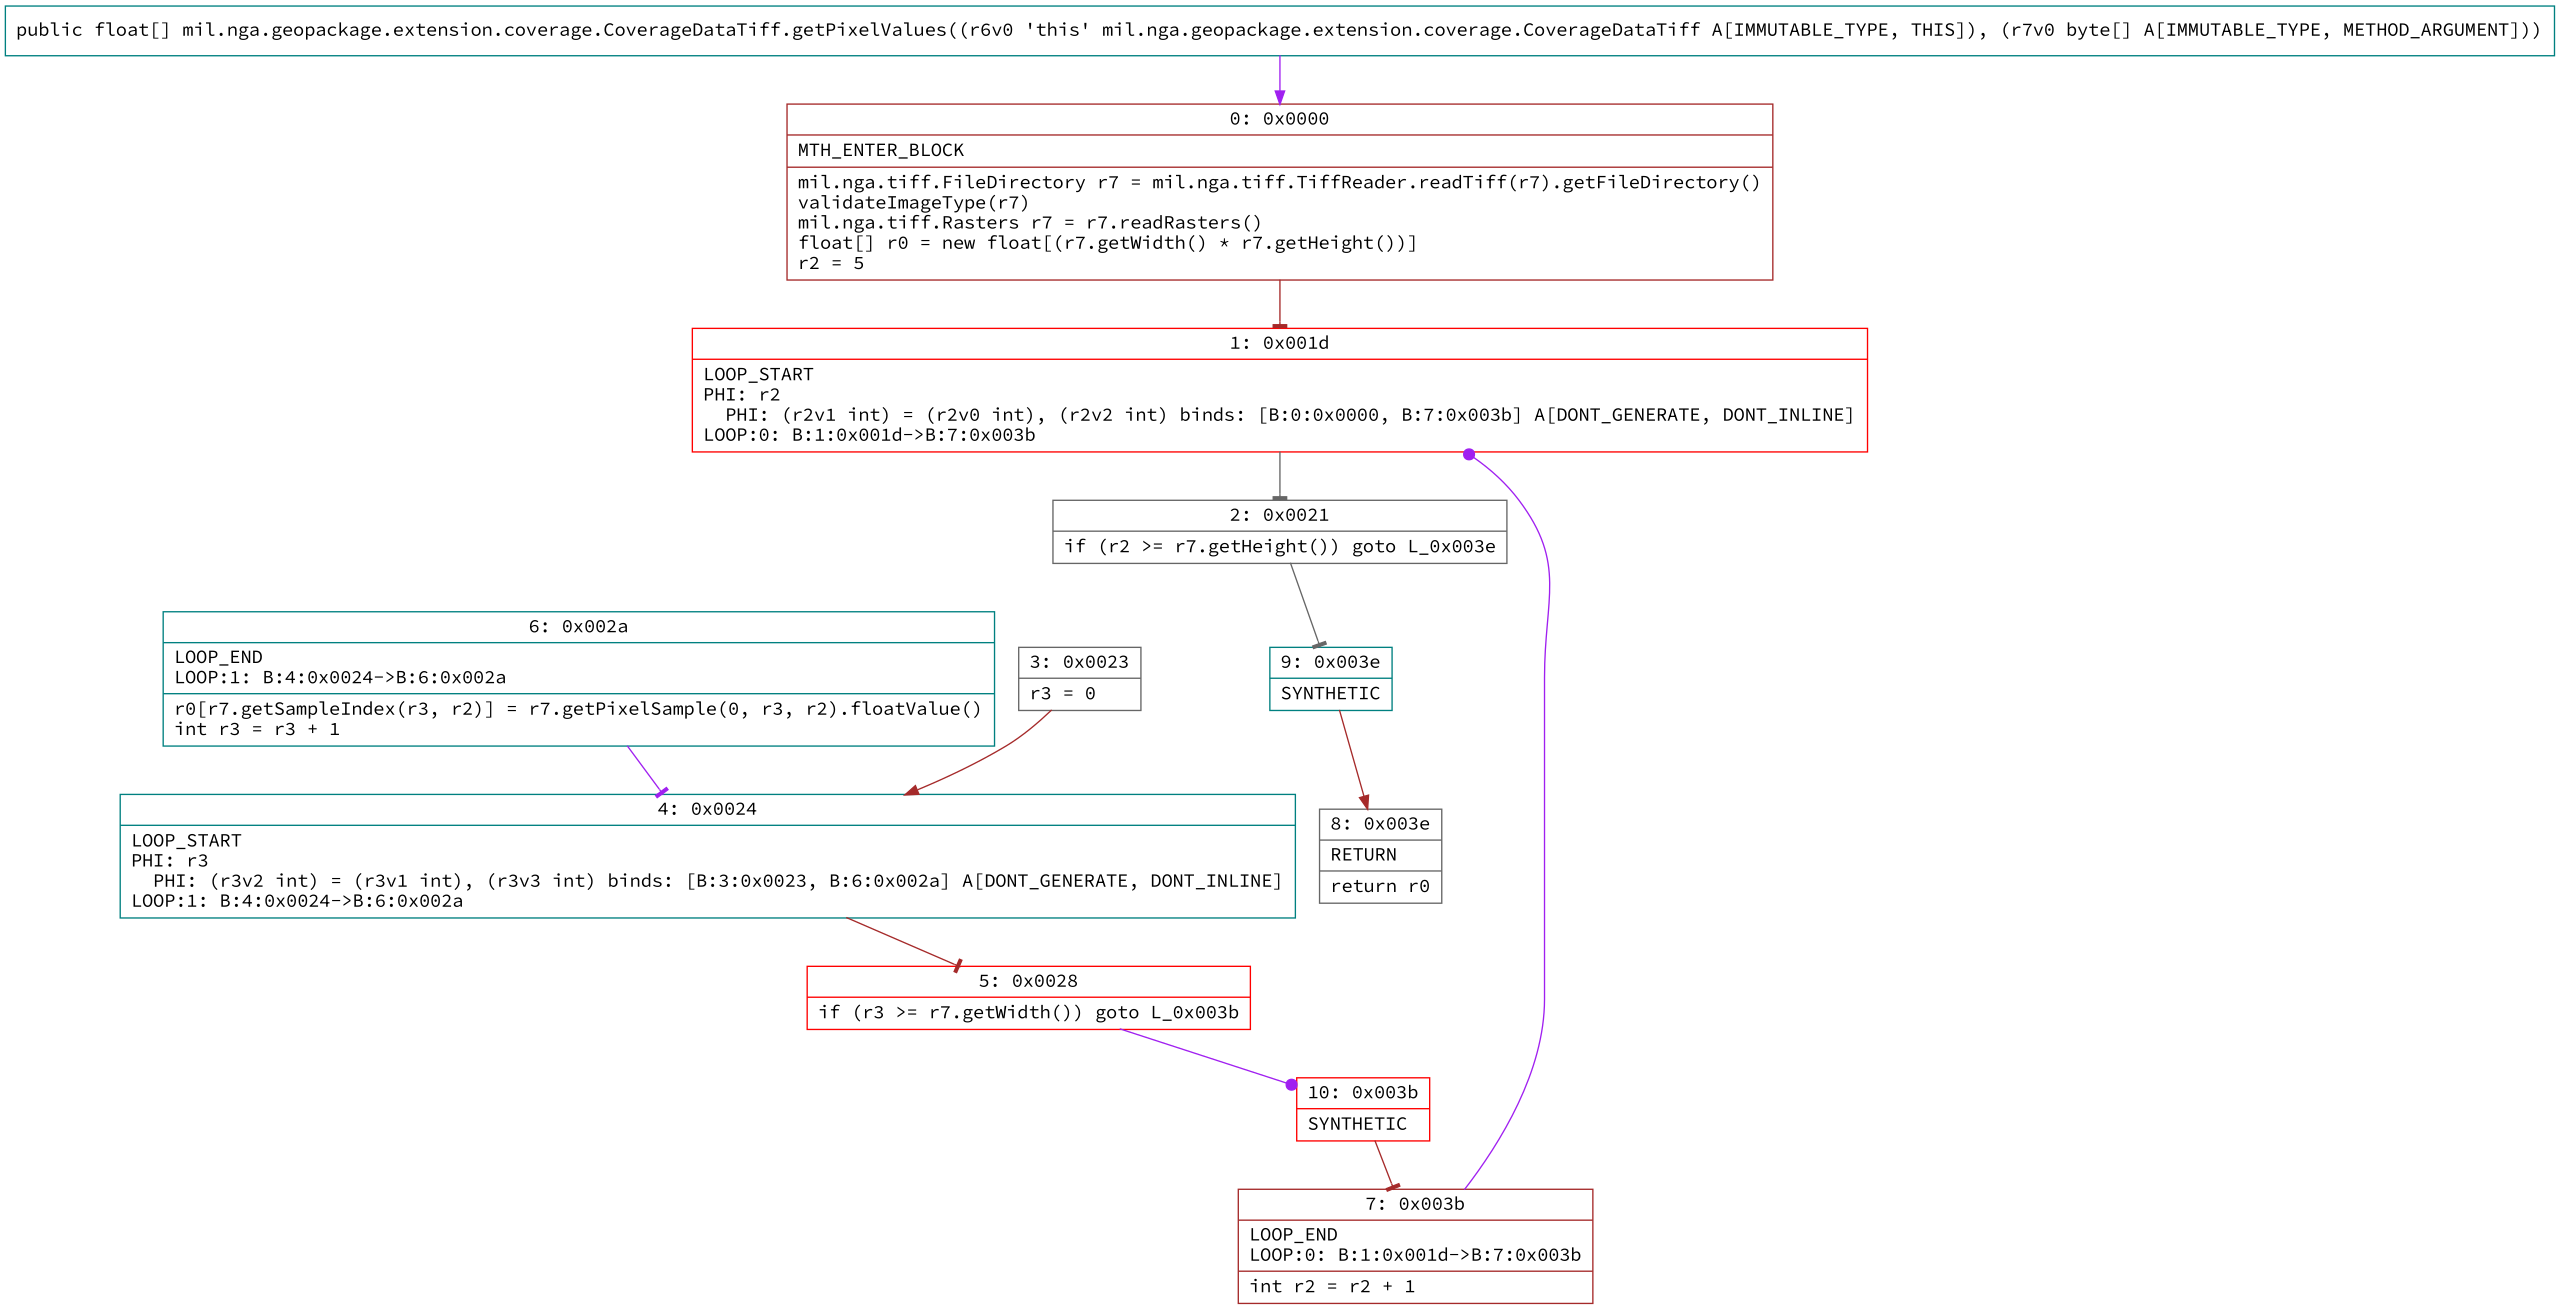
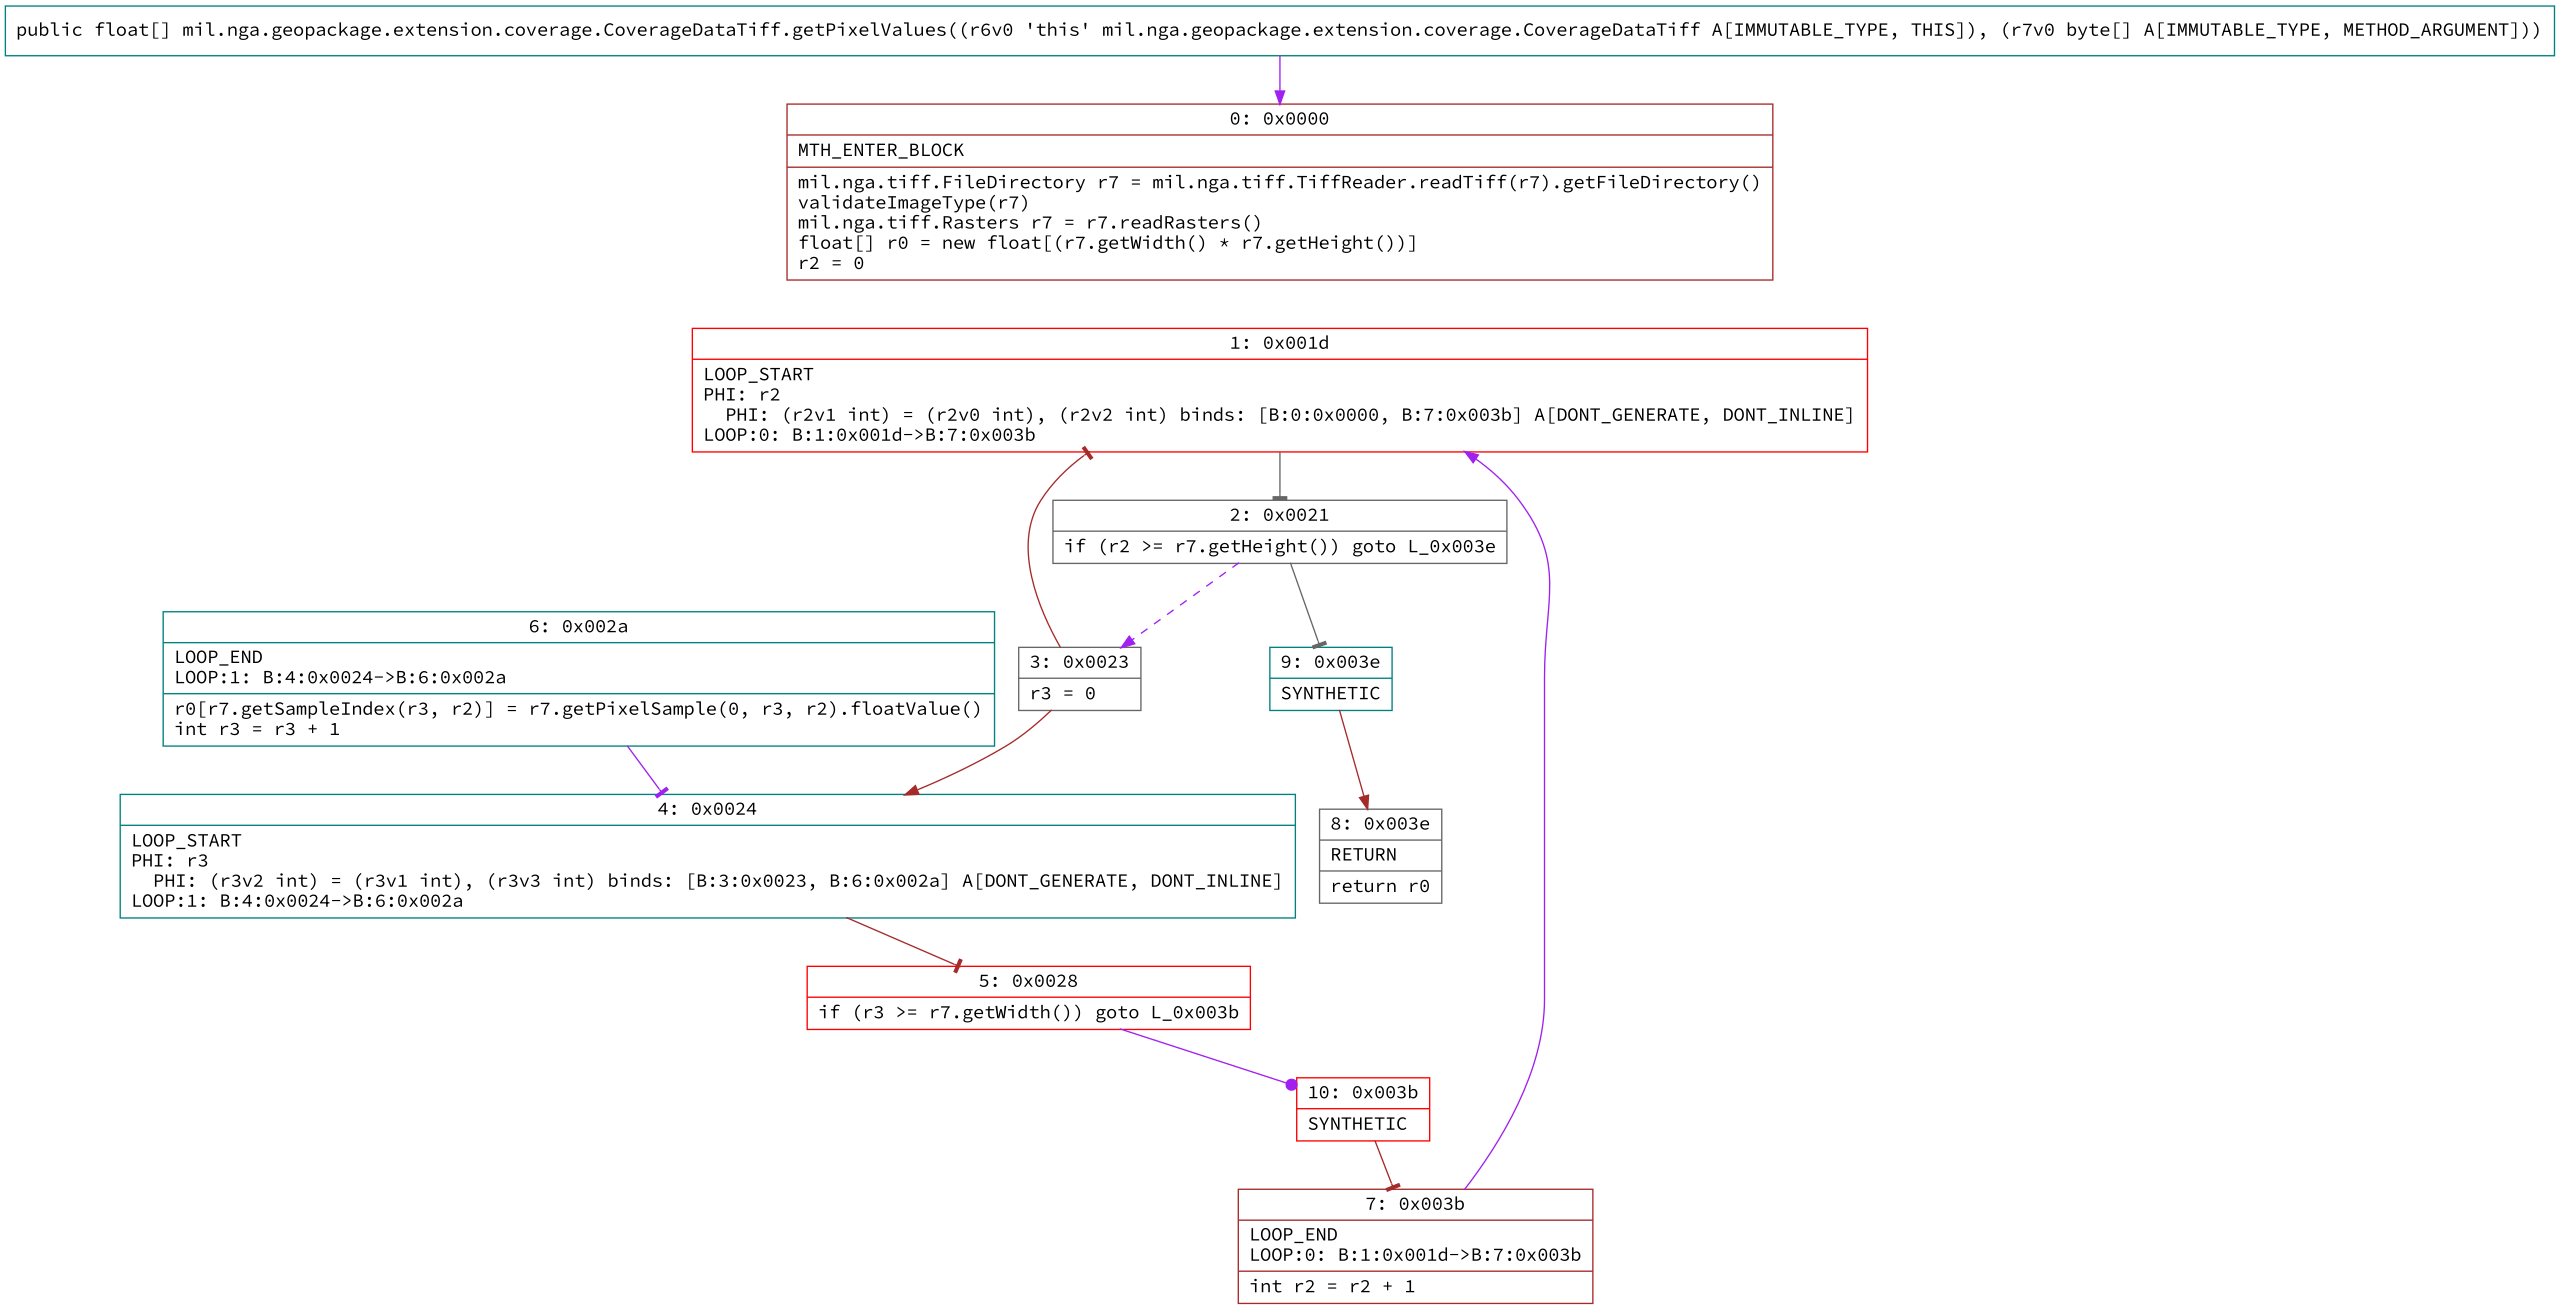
node "0: 0x0000": text "r2 = 5" -> "r2 = 0"
edge "0: 0x0000" -> "1: 0x001d": now "3: 0x0023" -> "1: 0x001d"
edge "2: 0x0021" -> "3: 0x0023": added
edge "7: 0x003b" -> "1: 0x001d": arrowhead dot -> normal
